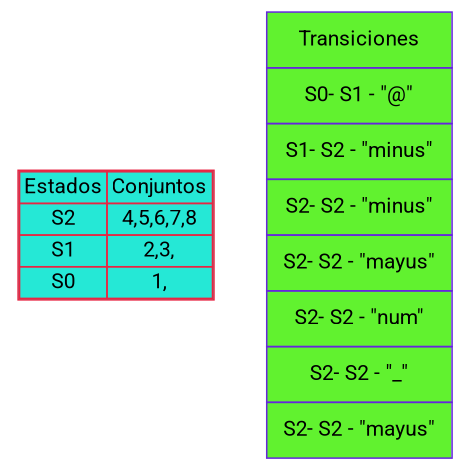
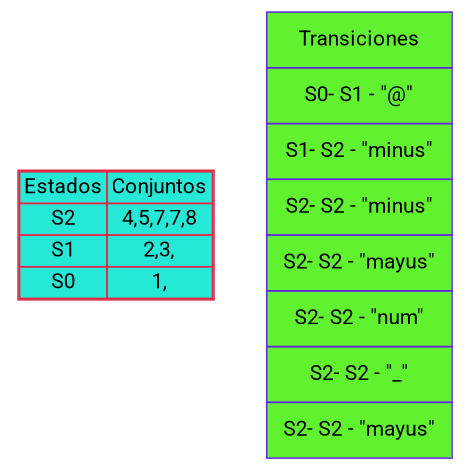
node "Estados": text "4,5,6,7,8" -> "4,5,7,7,8"
